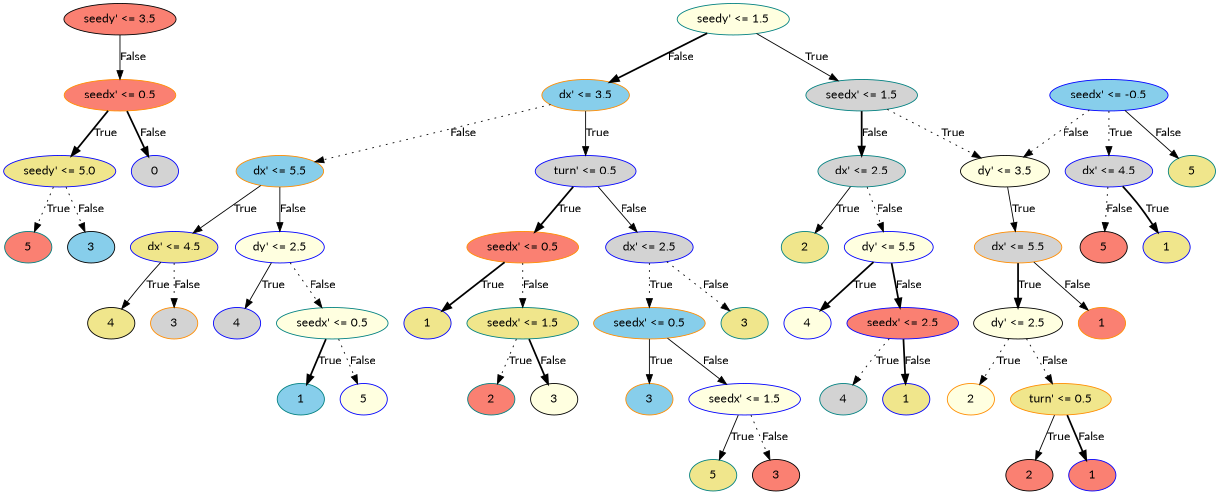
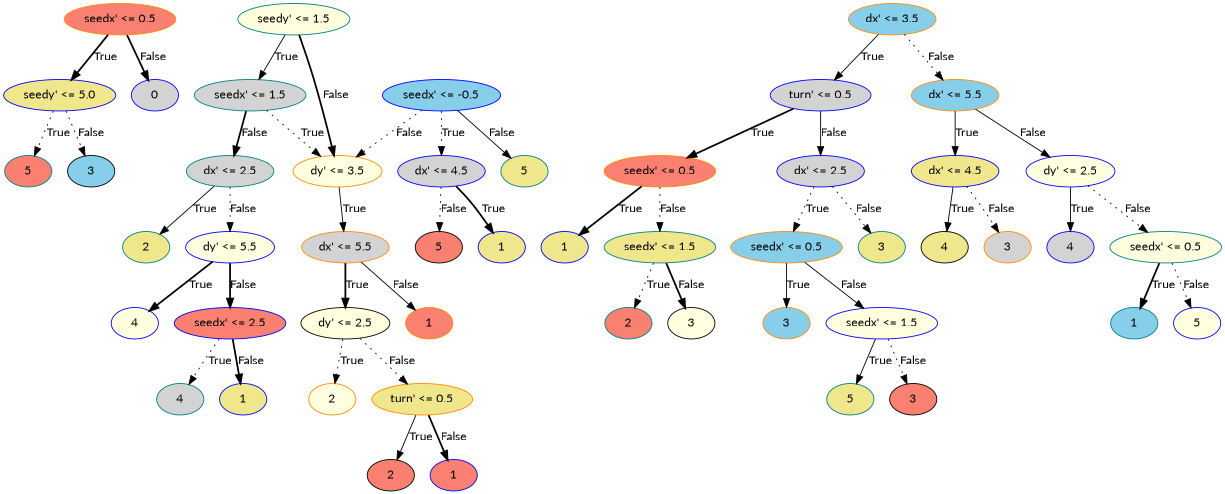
node "seedy' <= 3.5": removed
edge "seedy' <= 1.5" -> "dx' <= 3.5": now "seedy' <= 1.5" -> "dy' <= 3.5"
node "dy' <= 3.5": color black -> darkorange
